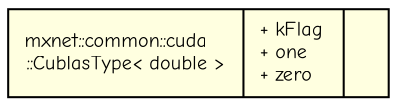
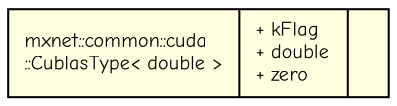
node "mxnet::common::cuda": text "+ one" -> "+ double"
